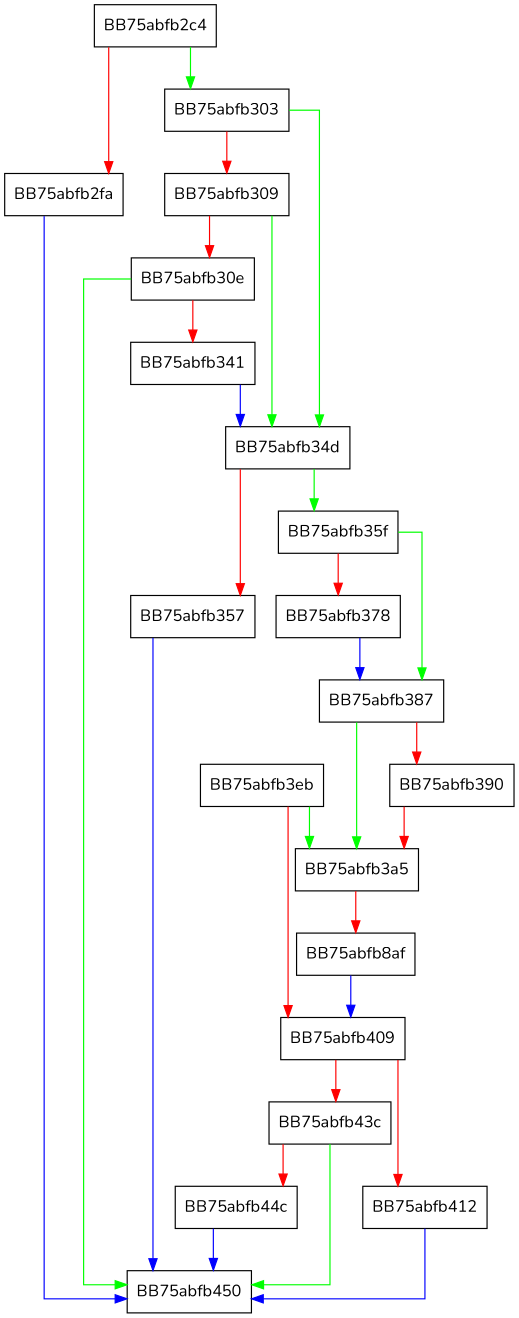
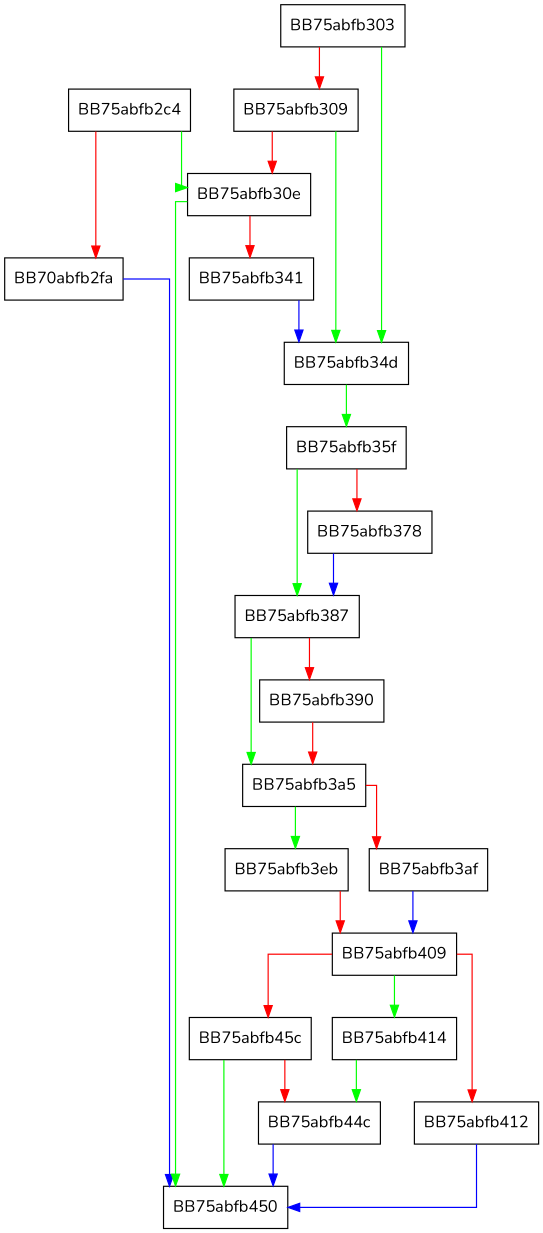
edge "BB75abfb2c4" -> "BB75abfb303": now "BB75abfb2c4" -> "BB75abfb30e"
node "BB75abfb2fa": label "BB75abfb2fa" -> "BB70abfb2fa"
node "BB75abfb357": removed
edge "BB75abfb3eb" -> "BB75abfb3a5": reversed
node "BB75abfb8af": label "BB75abfb8af" -> "BB75abfb3af"
node "BB75abfb414": added
node "BB75abfb43c": label "BB75abfb43c" -> "BB75abfb45c"
